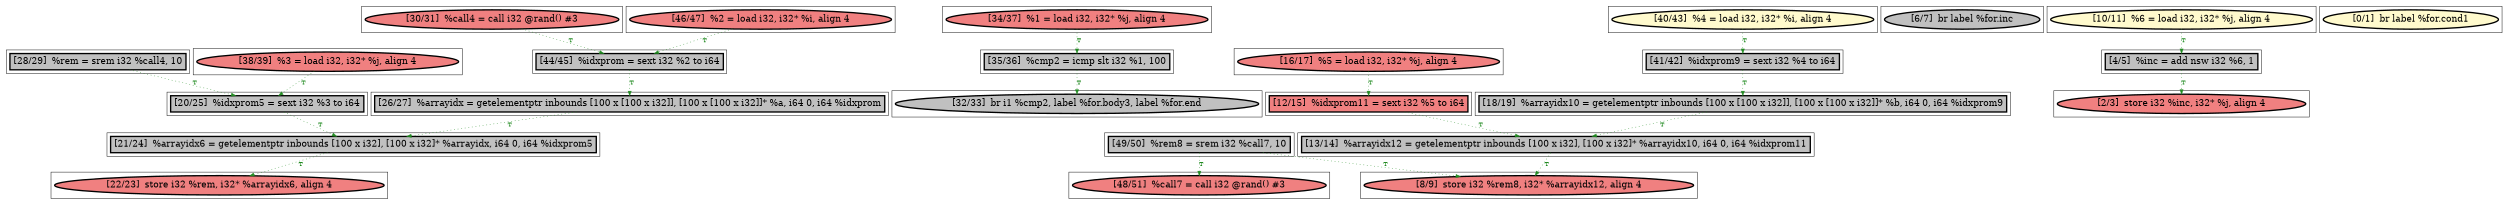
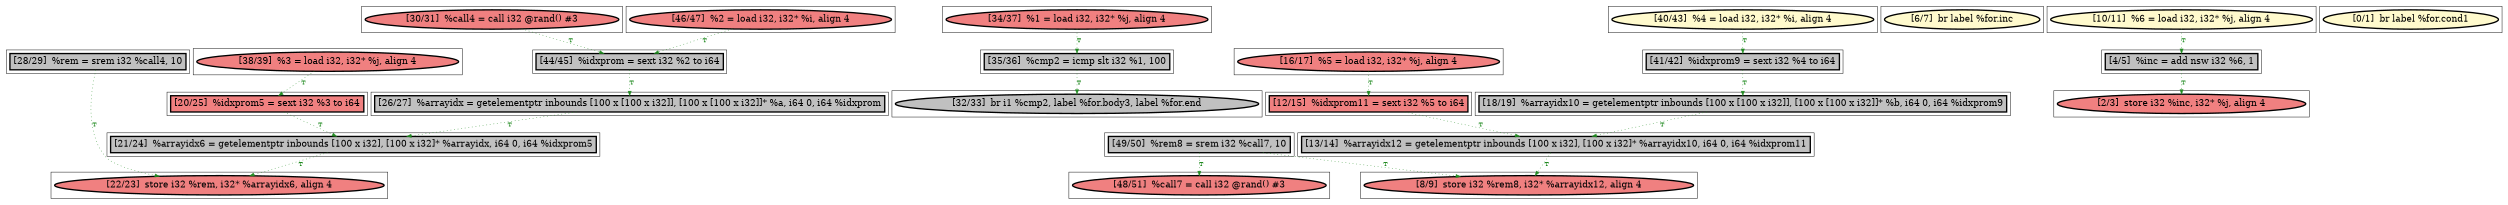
node "[6/7]  br label %for.inc": fillcolor grey -> lemonchiffon
edge "[28/29]  %rem = srem i32 %call4, 10" -> "[20/25]  %idxprom5 = sext i32 %3 to i64": now "[28/29]  %rem = srem i32 %call4, 10" -> "[22/23]  store i32 %rem, i32* %arrayidx6, align 4"
node "[20/25]  %idxprom5 = sext i32 %3 to i64": fillcolor grey -> lightcoral
